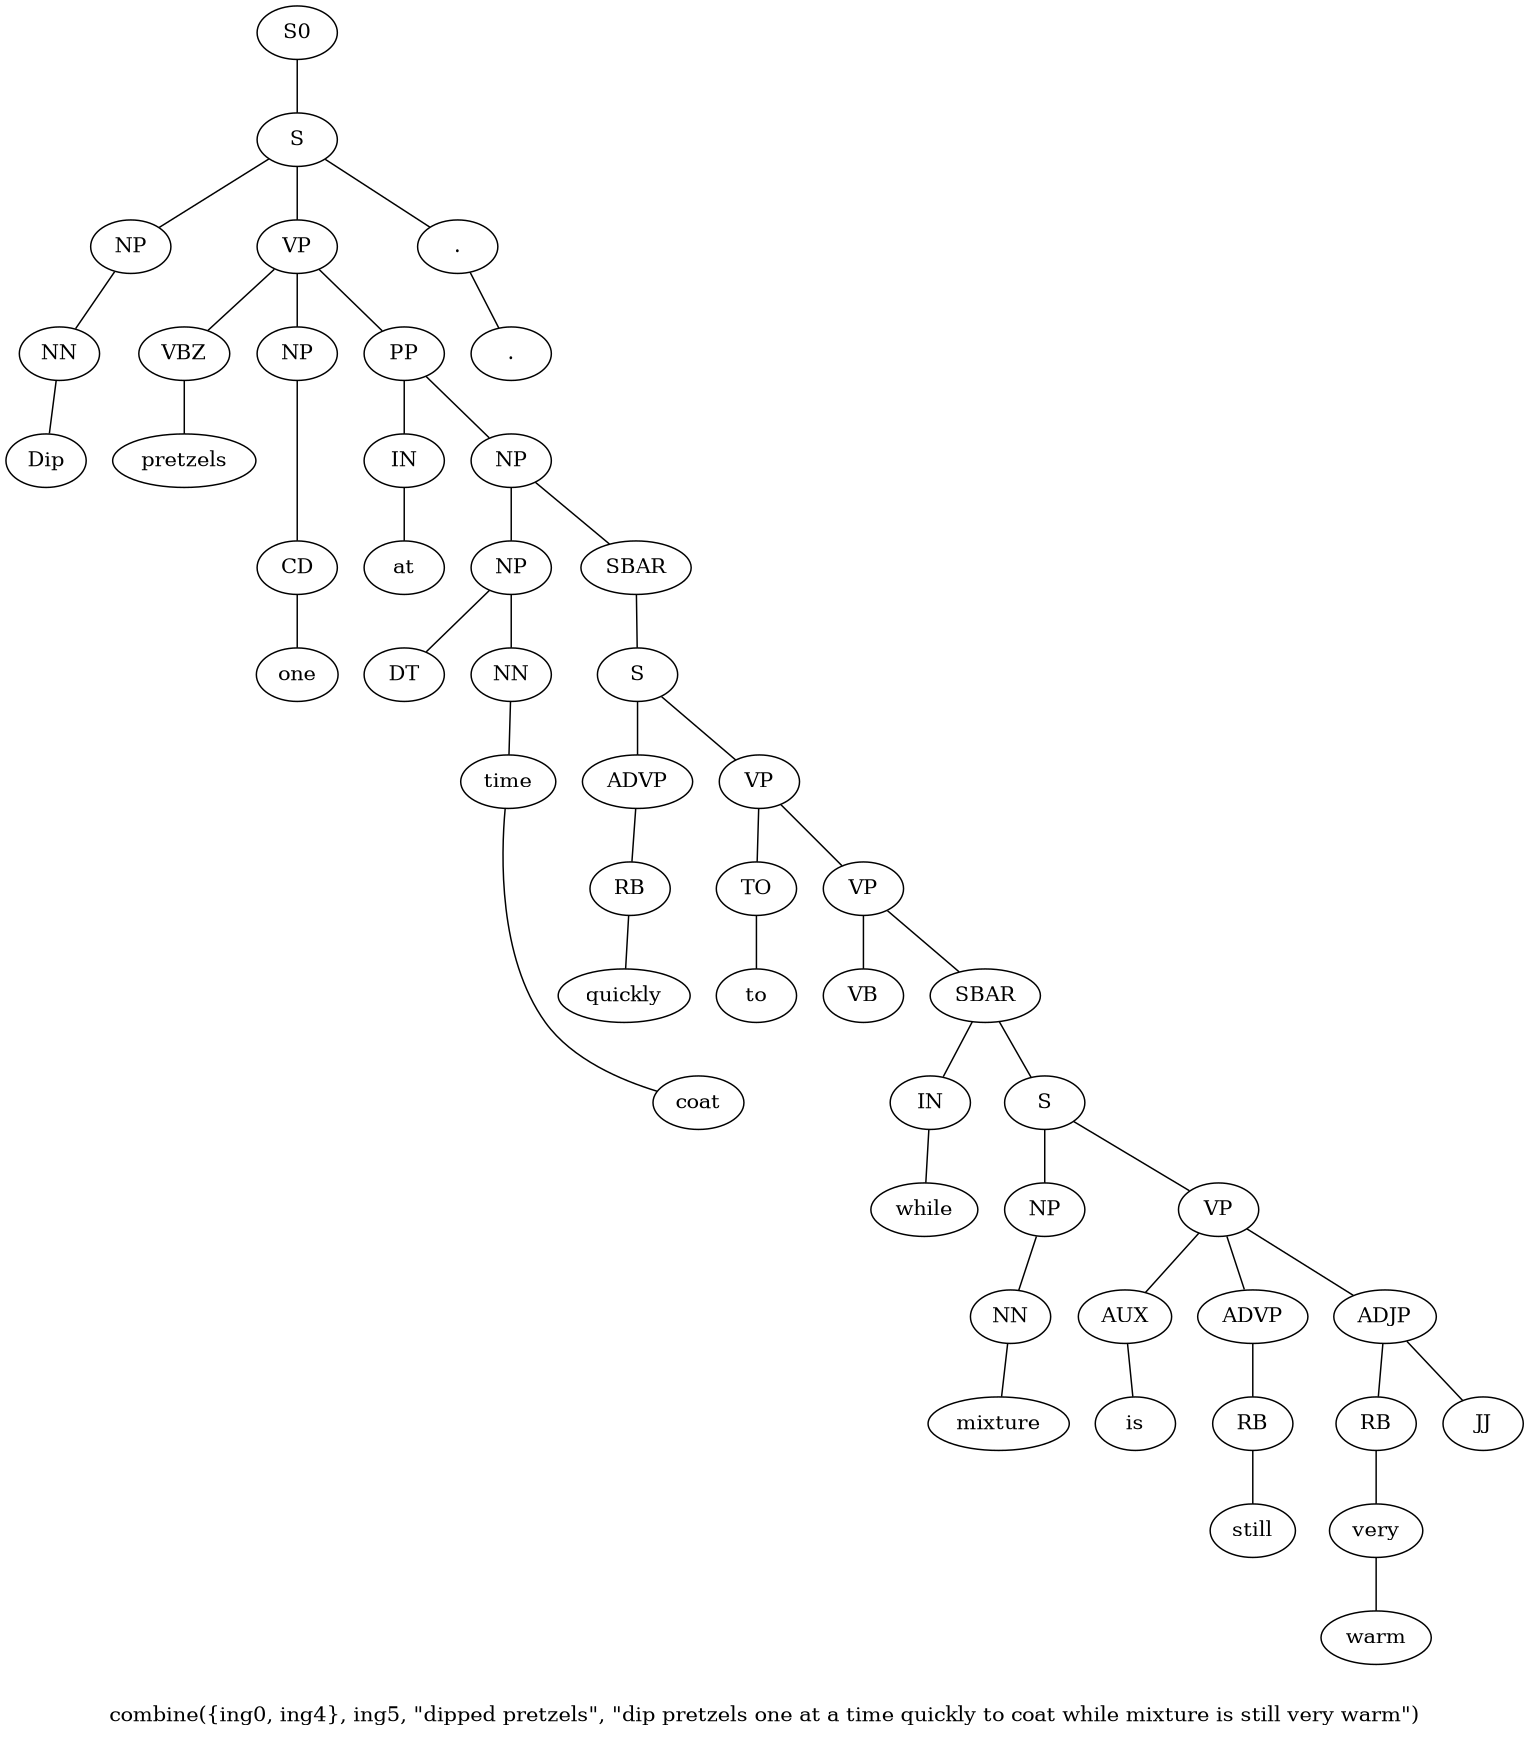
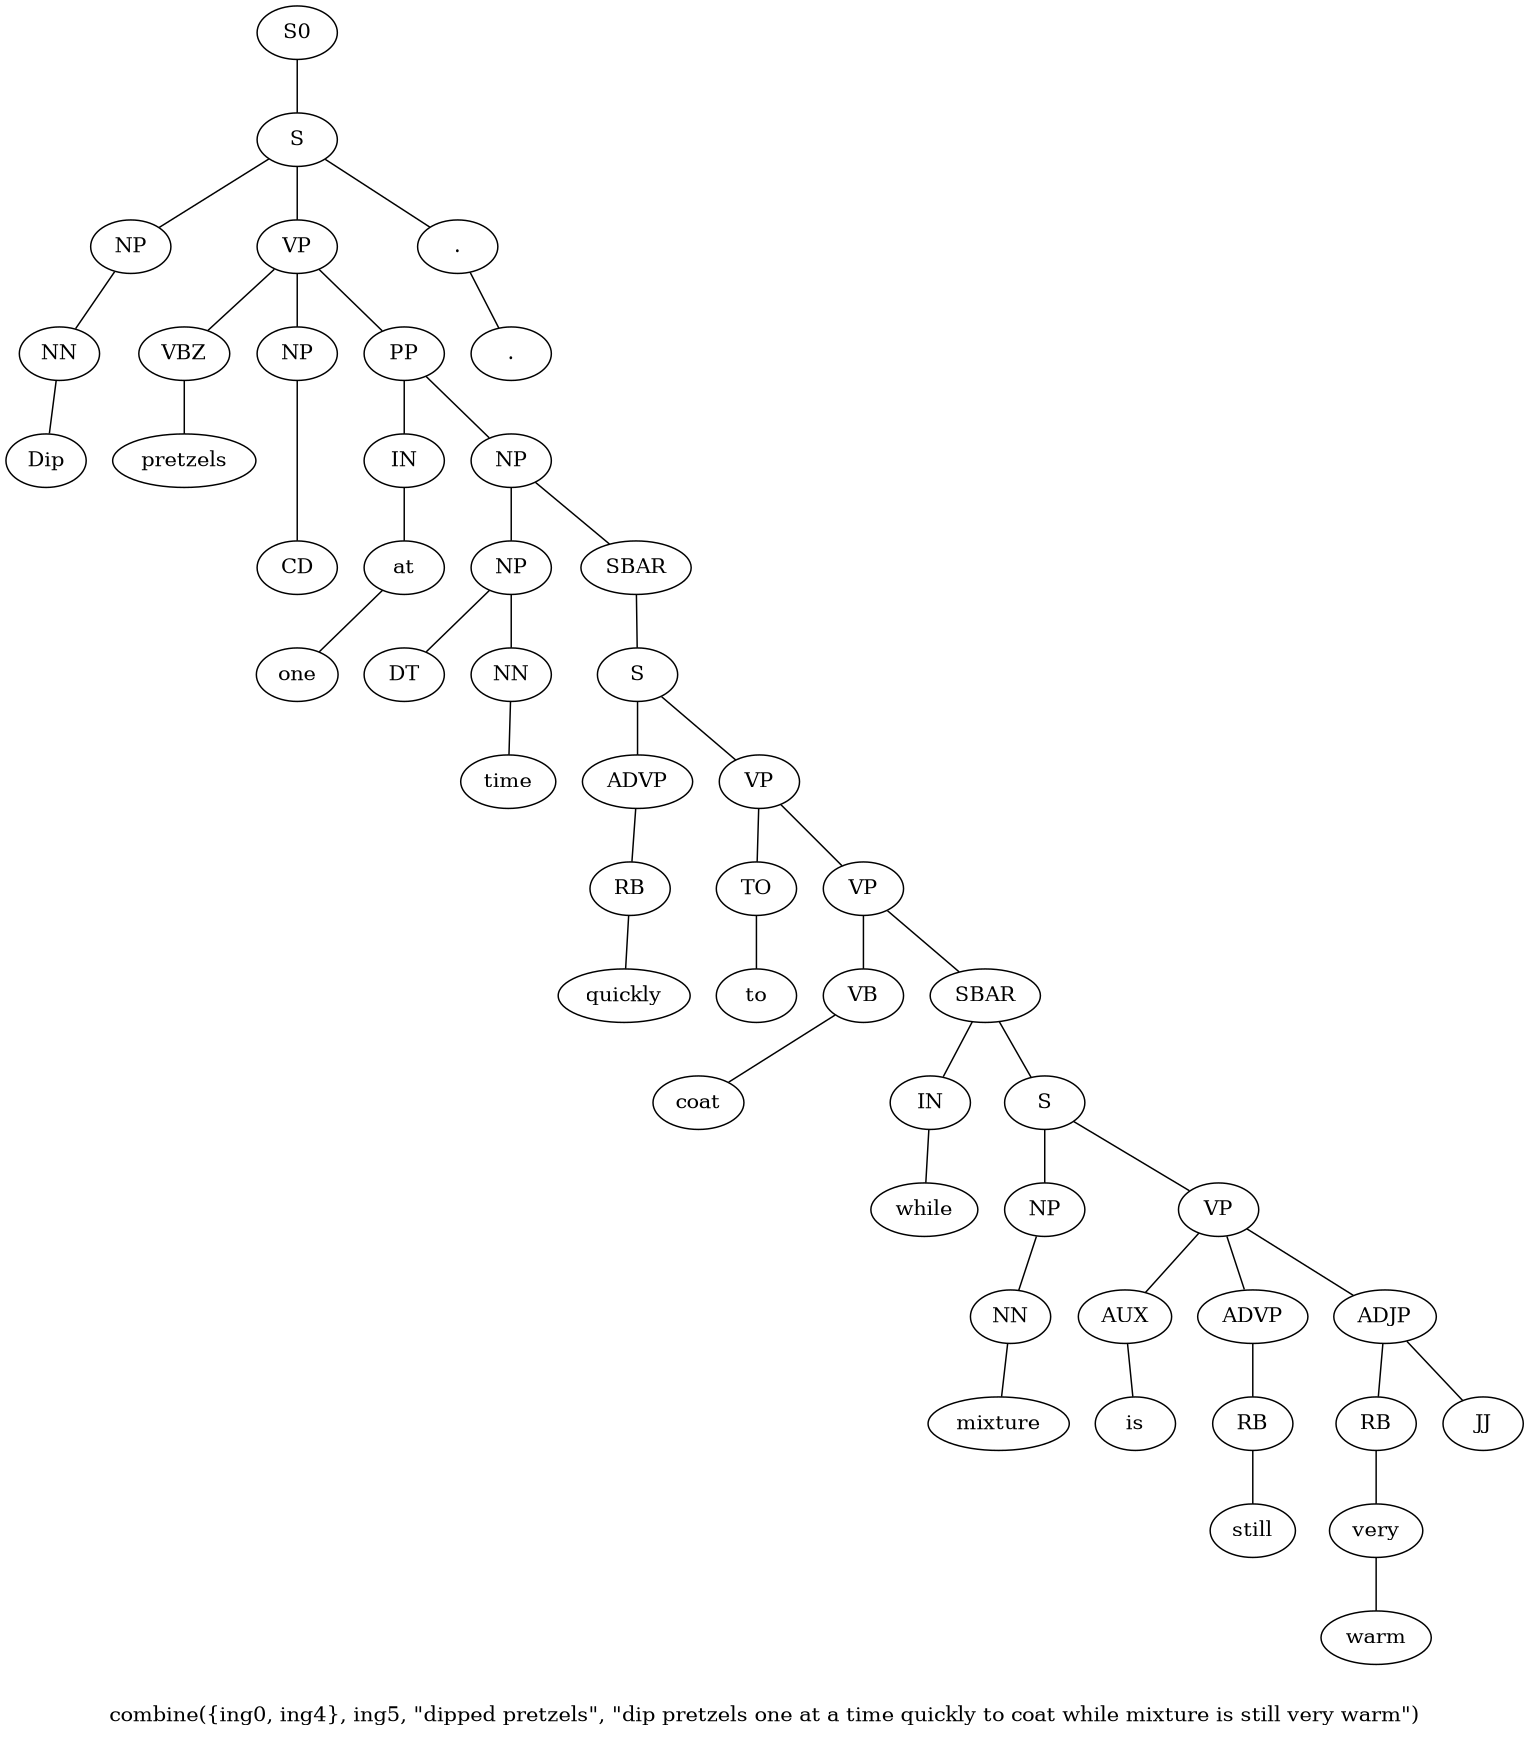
edge "CD" -- "one": now "at" -- "one"
edge "time" -- "coat": now "VB" -- "coat"
